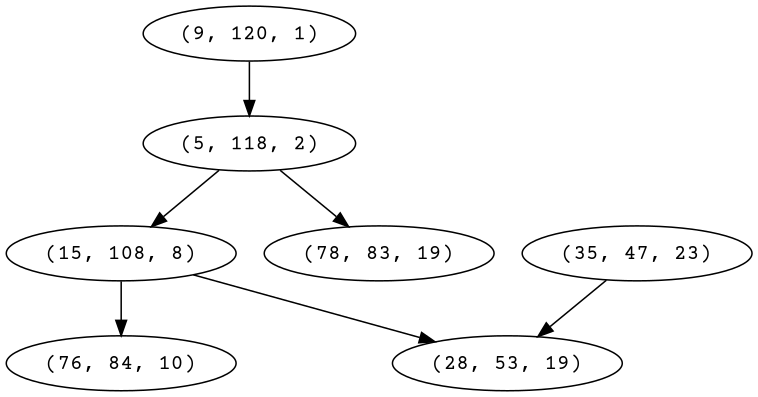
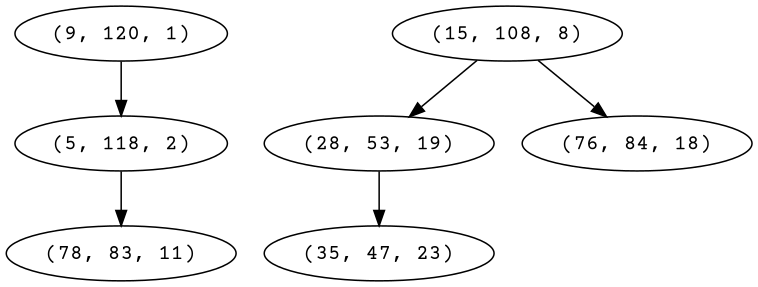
edge "(5, 118, 2)" -> "(15, 108, 8)": removed
node "(78, 83, 19)": label "(78, 83, 19)" -> "(78, 83, 11)"
edge "(35, 47, 23)" -> "(28, 53, 19)": reversed
node "(76, 84, 10)": label "(76, 84, 10)" -> "(76, 84, 18)"
